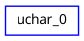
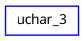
node "uchar_0": label "uchar_0" -> "uchar_3"
